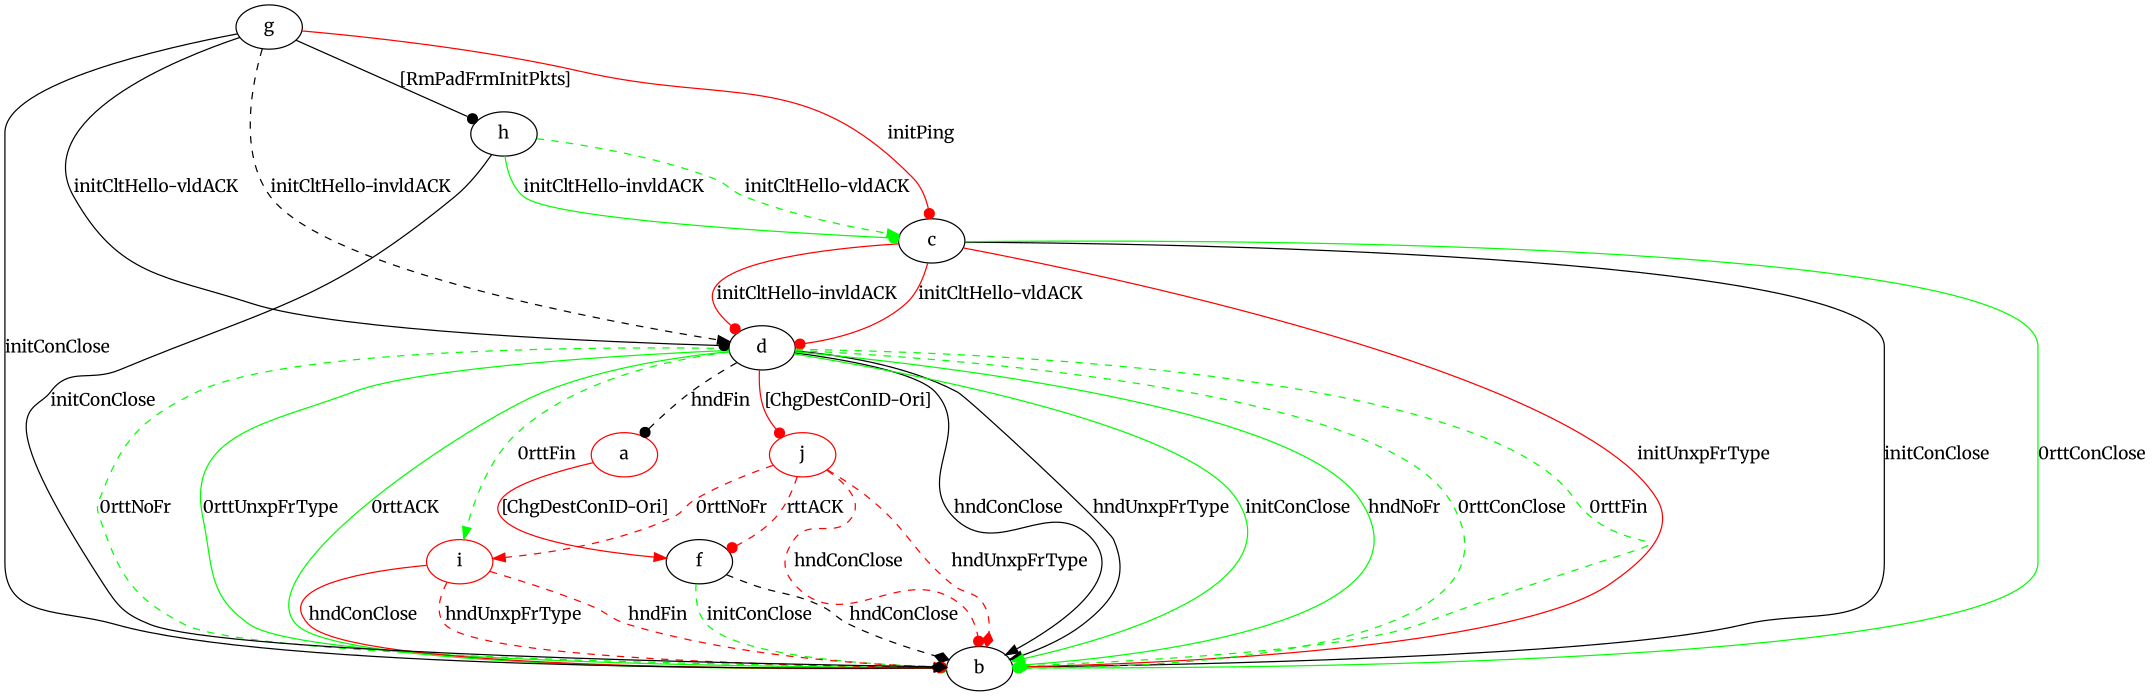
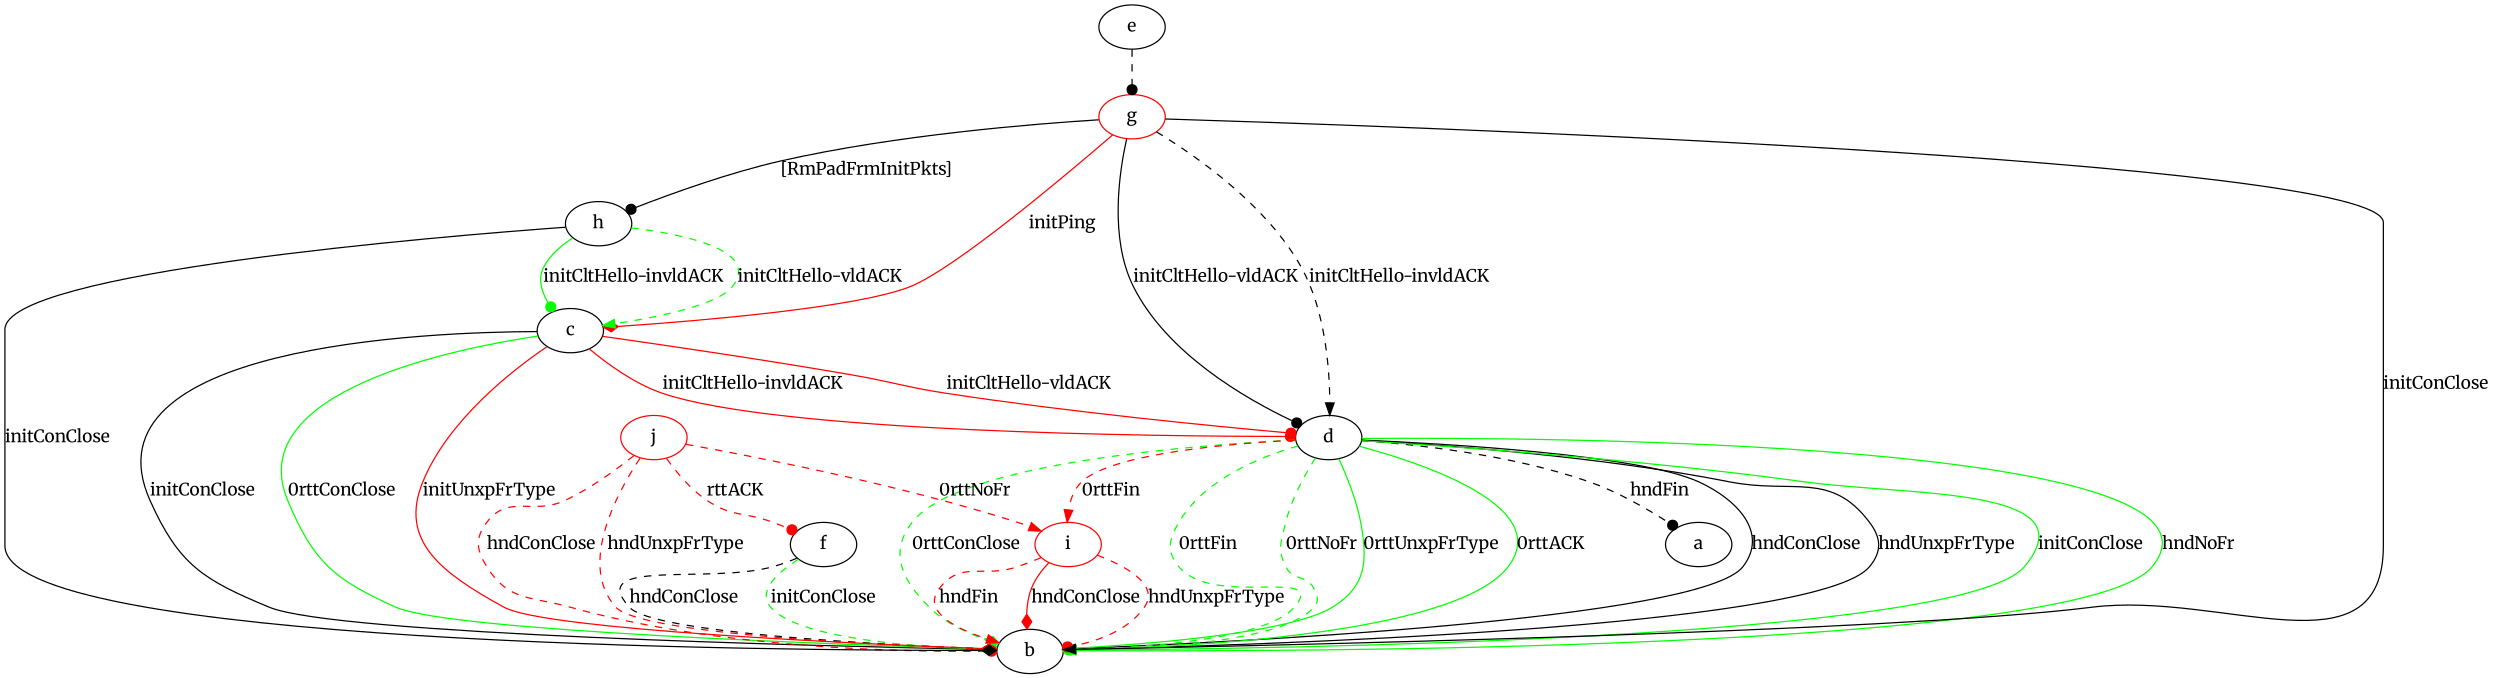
node "g": color black -> red
node "e": added
edge "g" -> "c": arrowhead dot -> diamond
edge "d" -> "i": color green -> red
edge "d" -> "j": removed, label "[ChgDestConID-Ori]"
node "a": color red -> black
edge "a" -> "f": removed, label "[ChgDestConID-Ori]"
